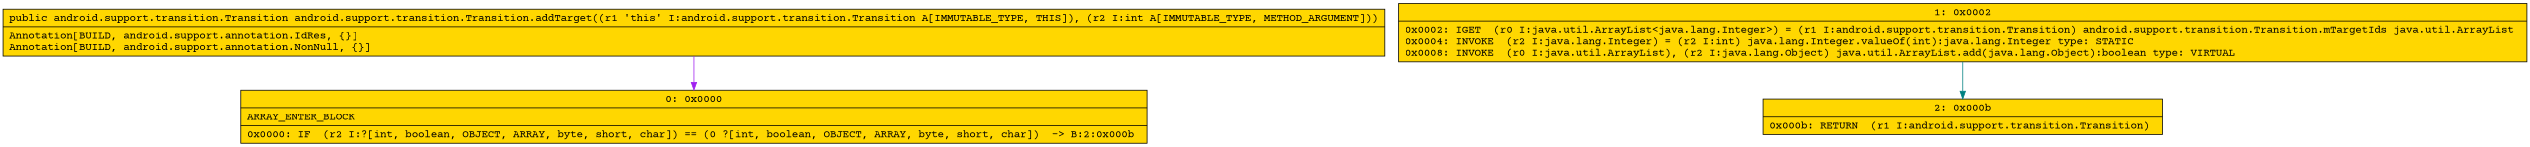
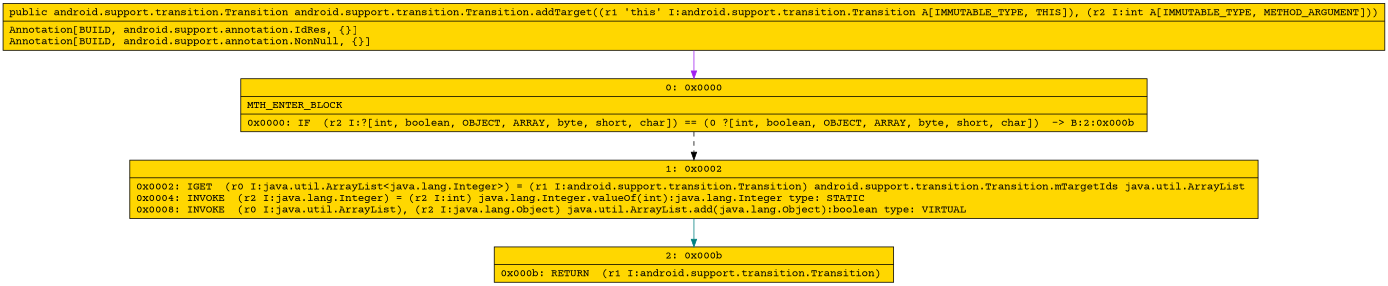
node "0: 0x0000": text "ARRAY_ENTER_BLOCK" -> "MTH_ENTER_BLOCK"
edge "0: 0x0000" -> "1: 0x0002": added
